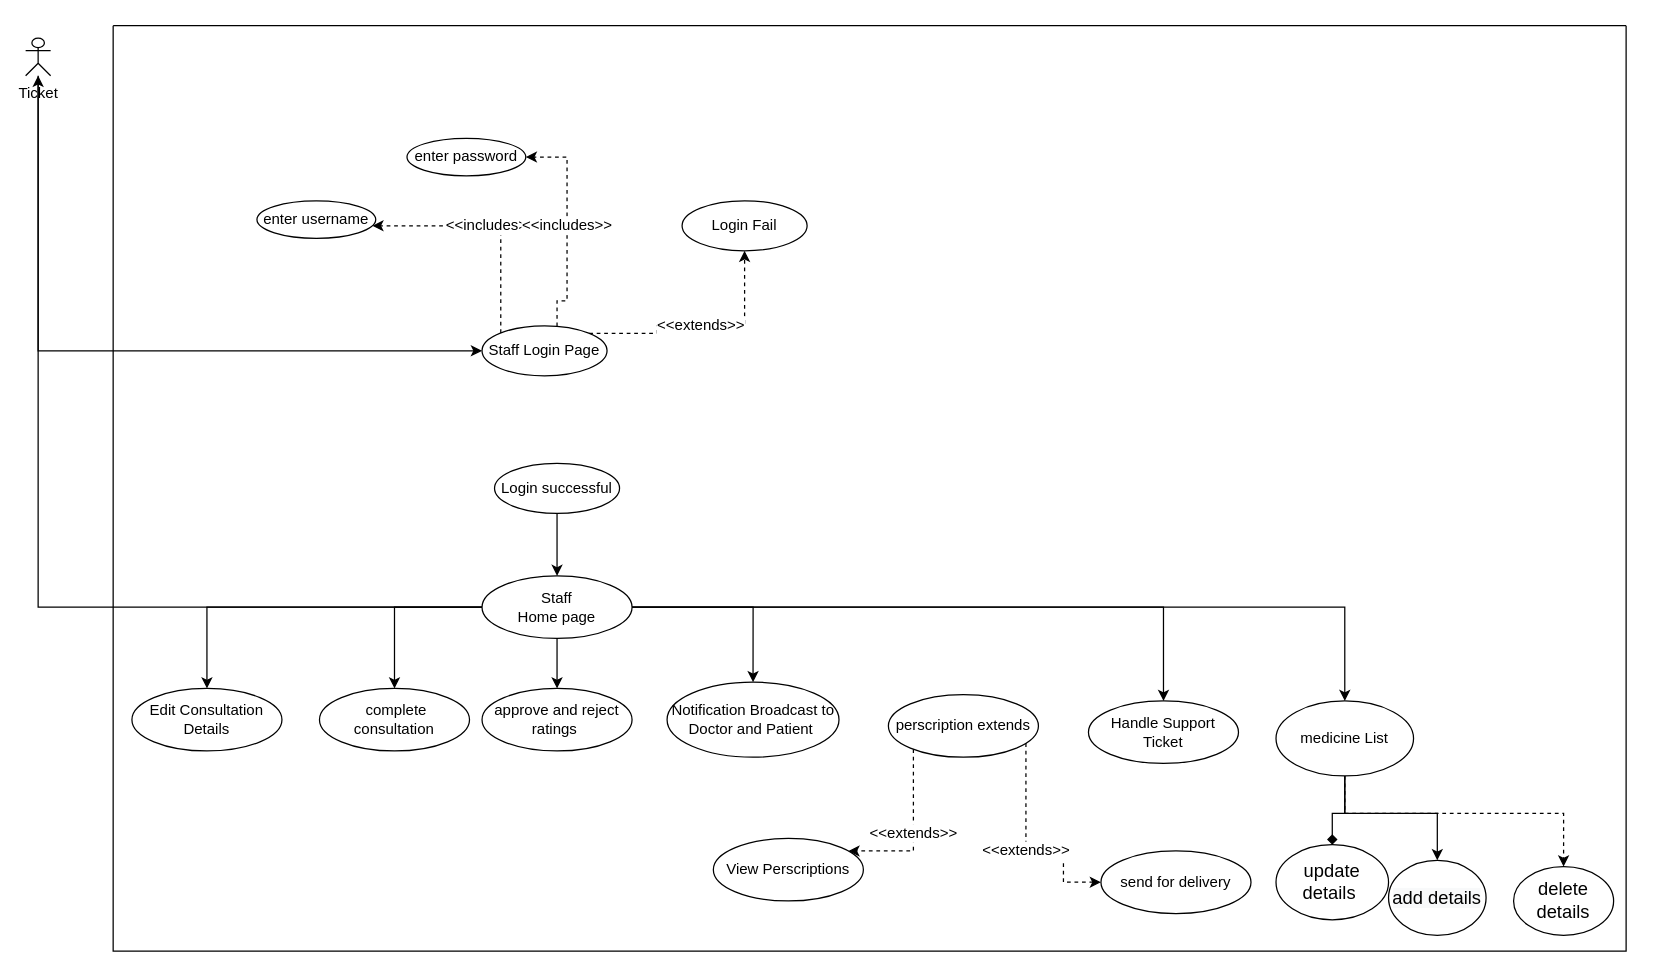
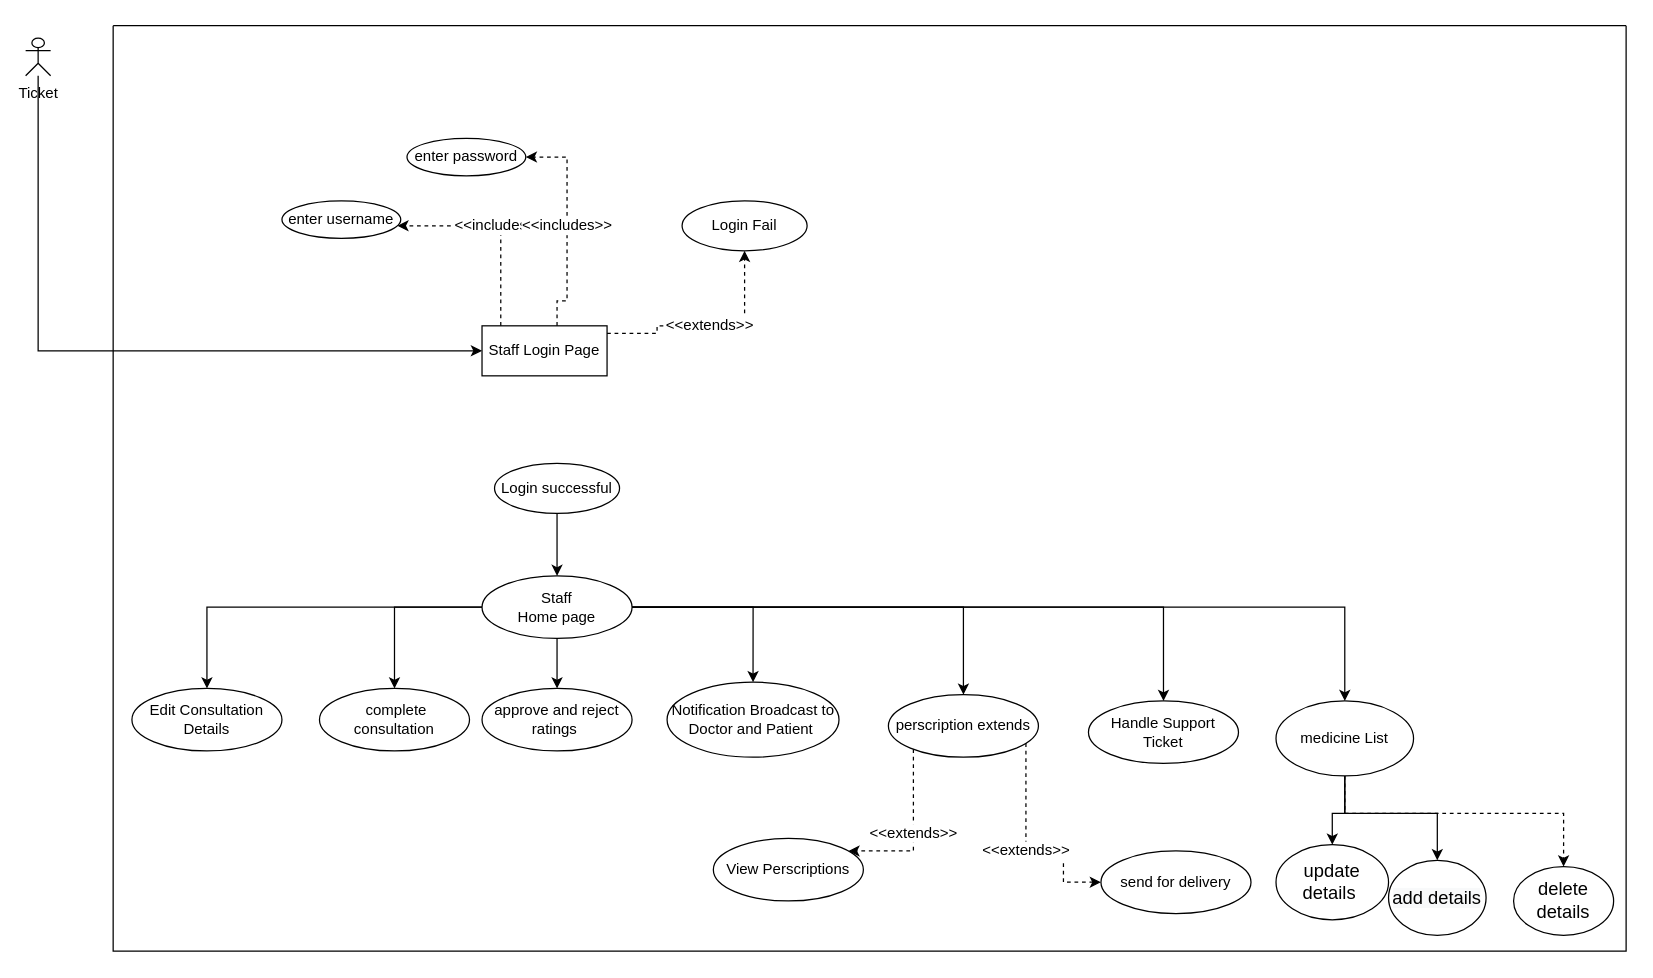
node "enter username": moved (316, 219) -> (341, 219)
node "Staff Login Page": shape ellipse -> rectangle
edge "Staff Home page" -> "Ticket": now "Staff Home page" -> "perscription extends"
edge "medicine List" -> "update details": arrowhead diamond -> classic
